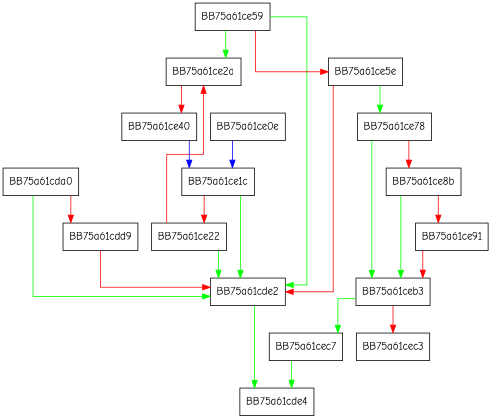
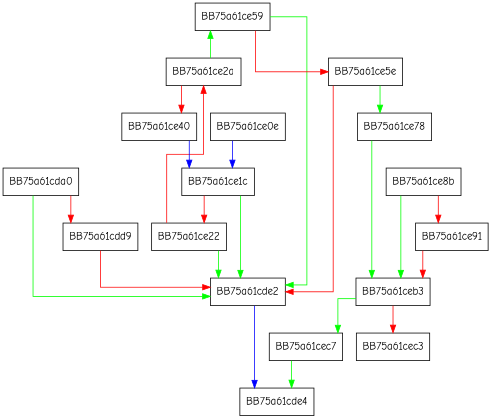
edge "BB75a61ce59" -> "BB75a61ce2a": reversed
edge "BB75a61ce78" -> "BB75a61ce8b": removed
edge "BB75a61cde2" -> "BB75a61cde4": color green -> blue
